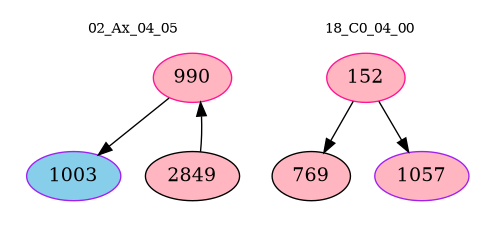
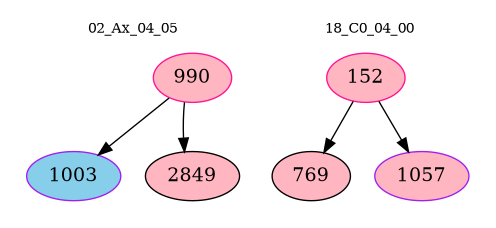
edge "2849" -> "990": reversed
